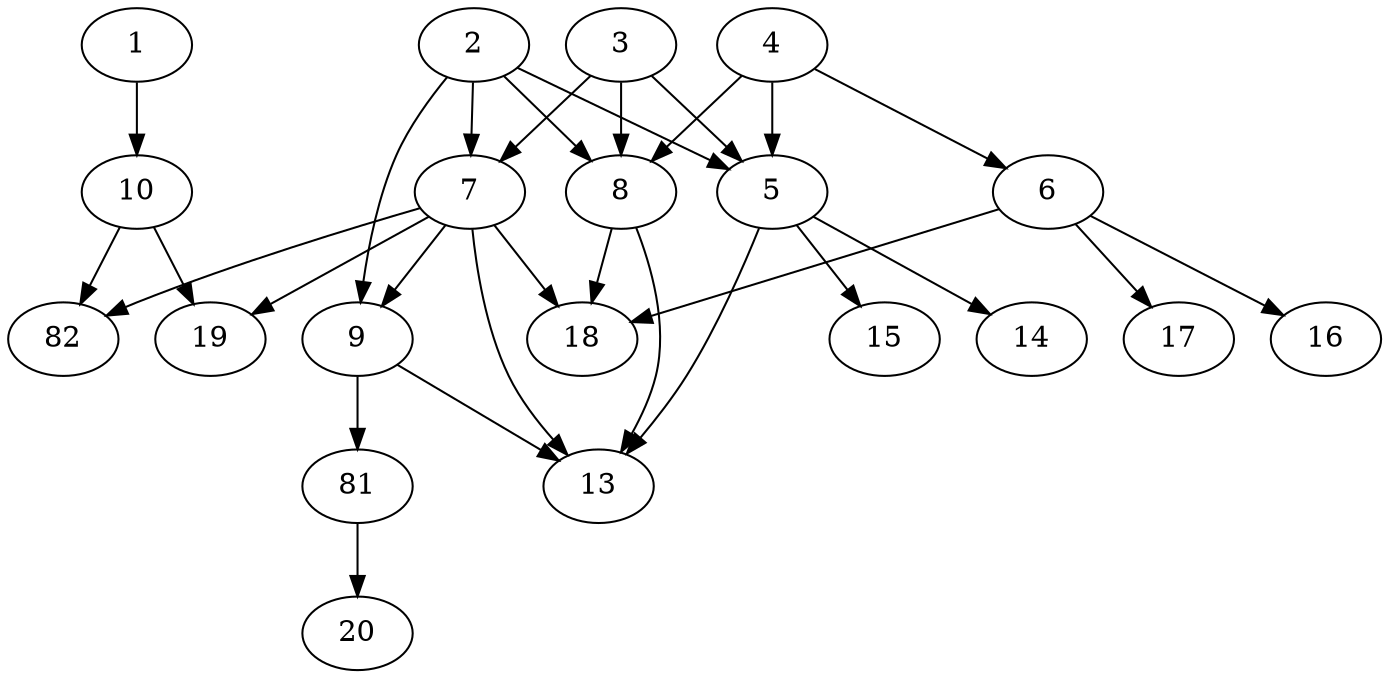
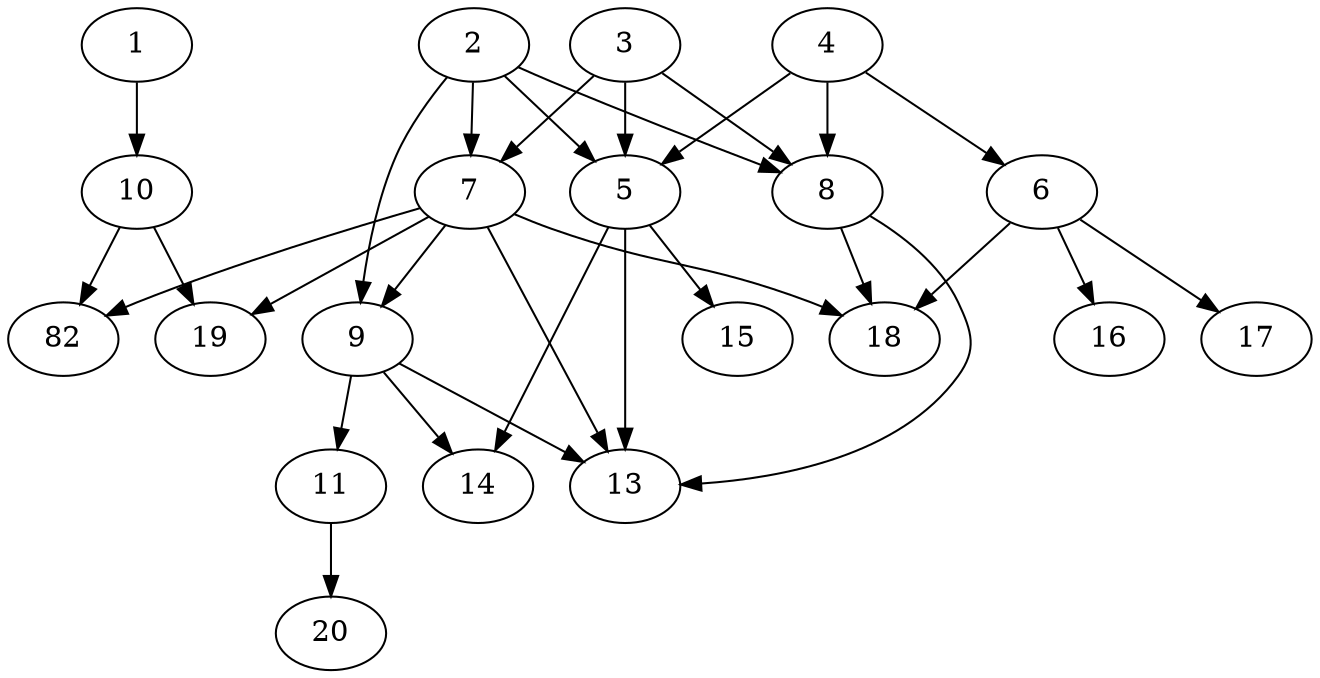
edge "9" -> "14": added
node "81": label "81" -> "11"
